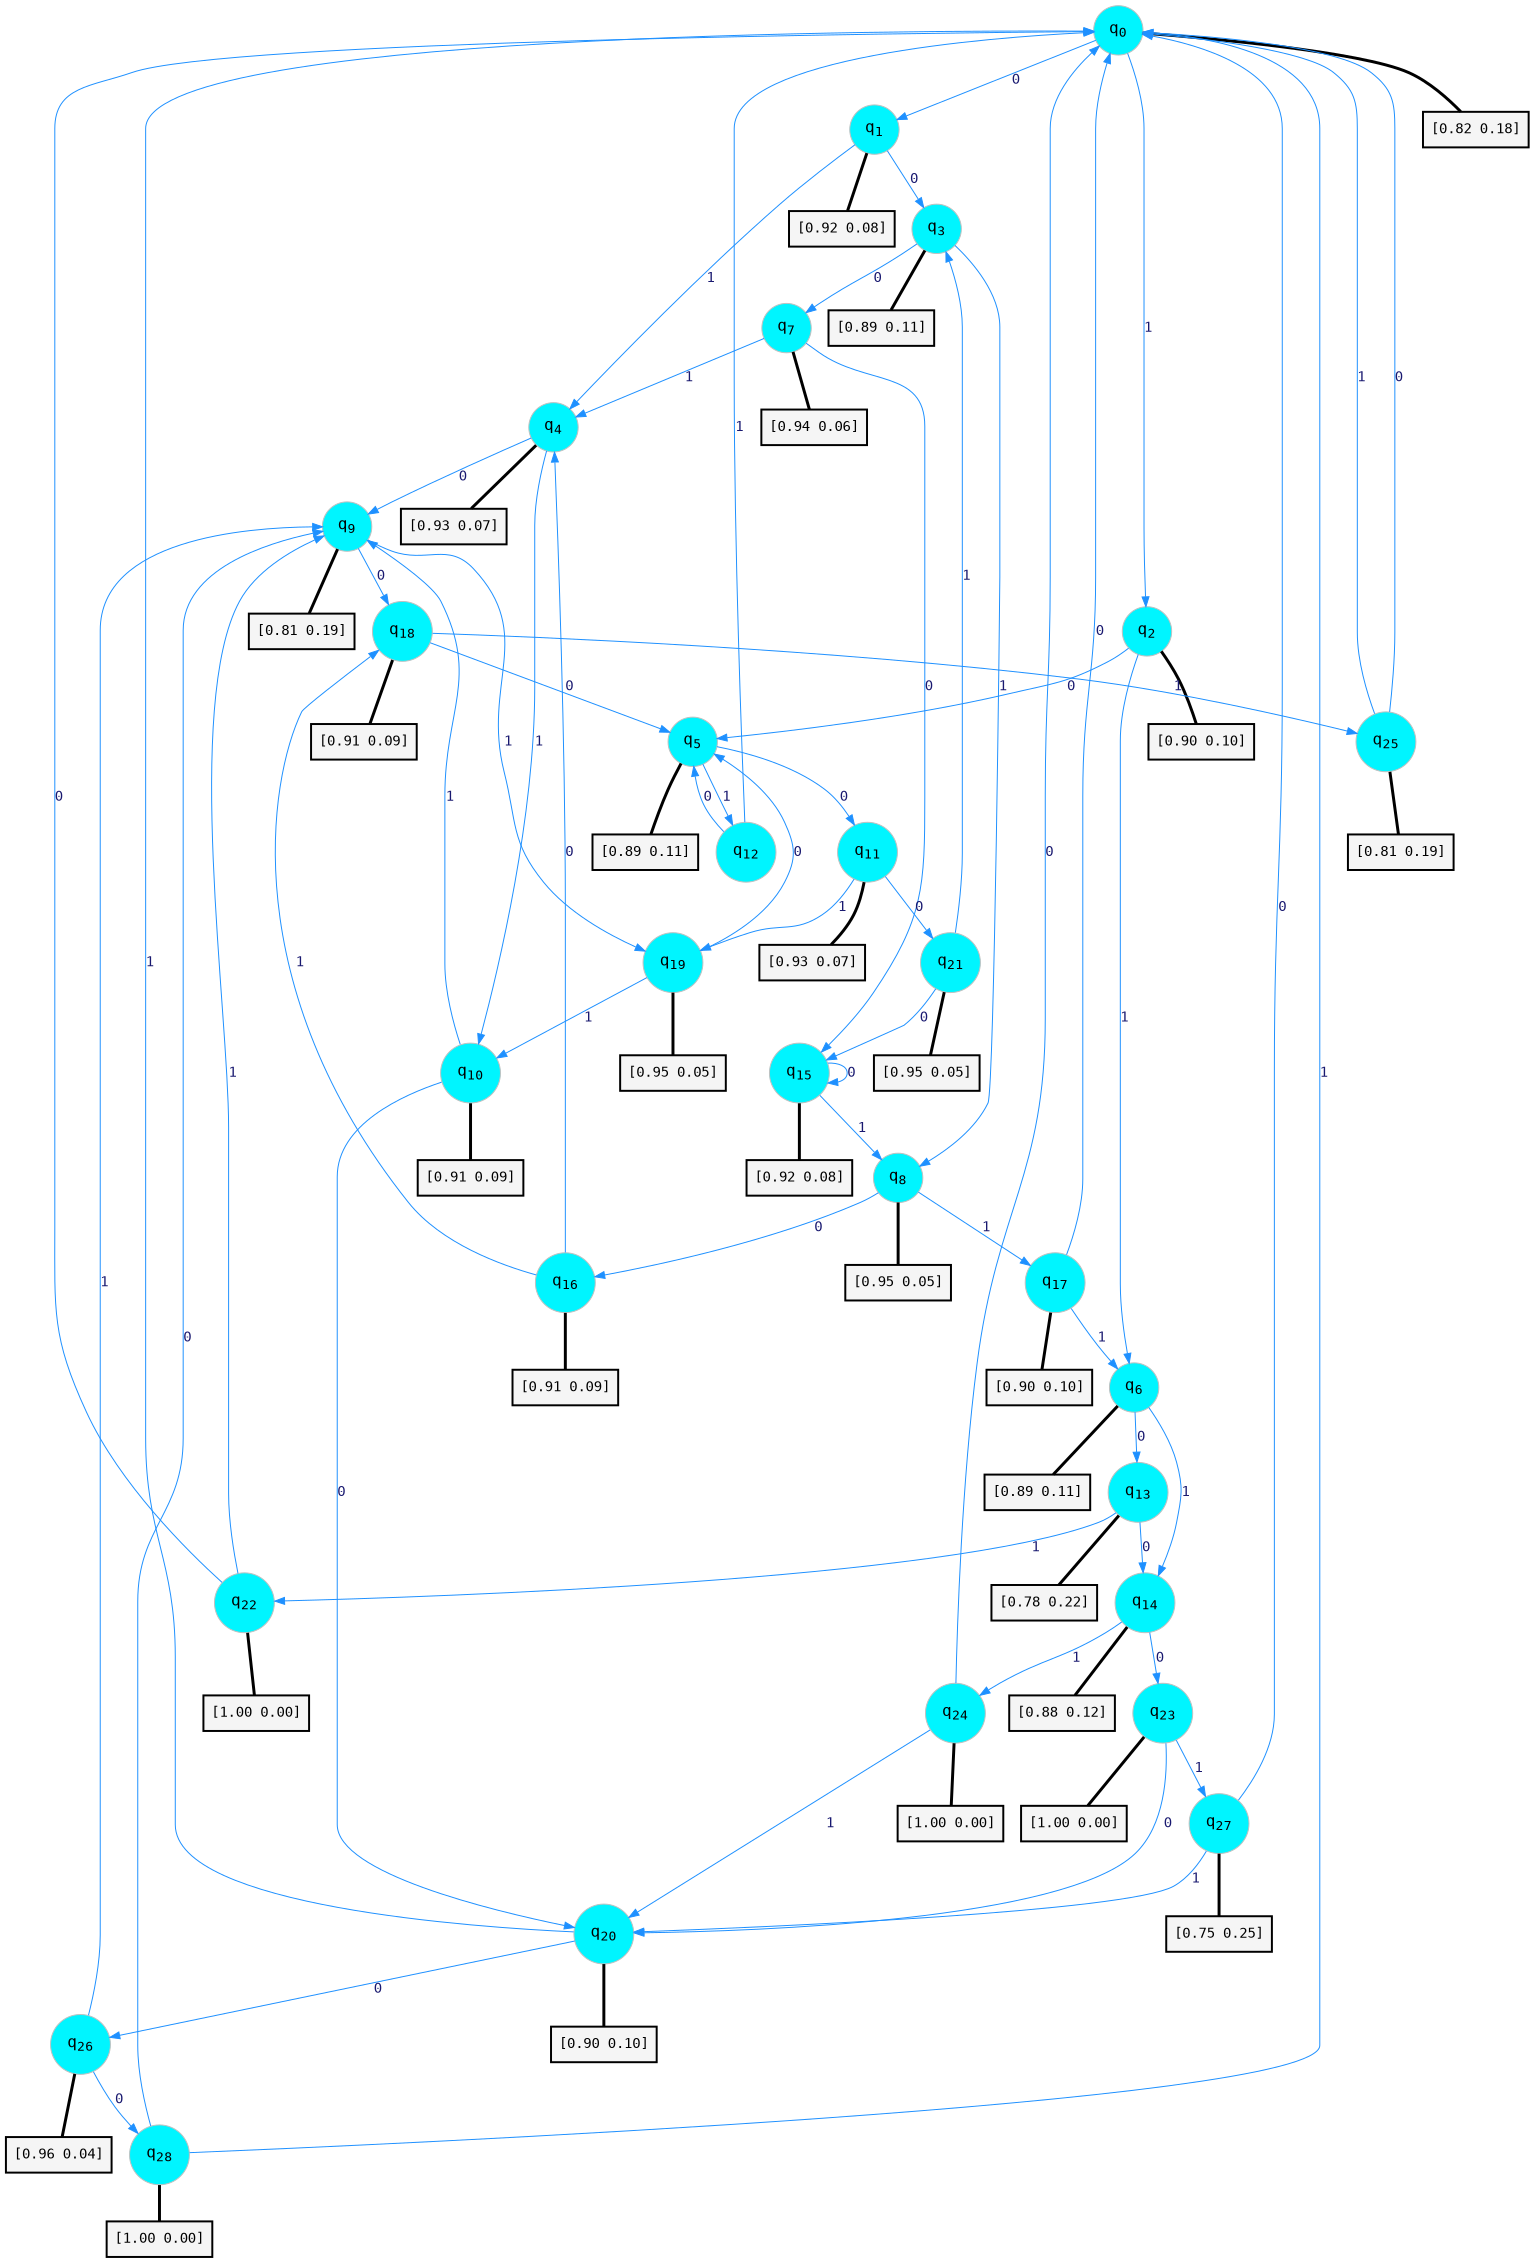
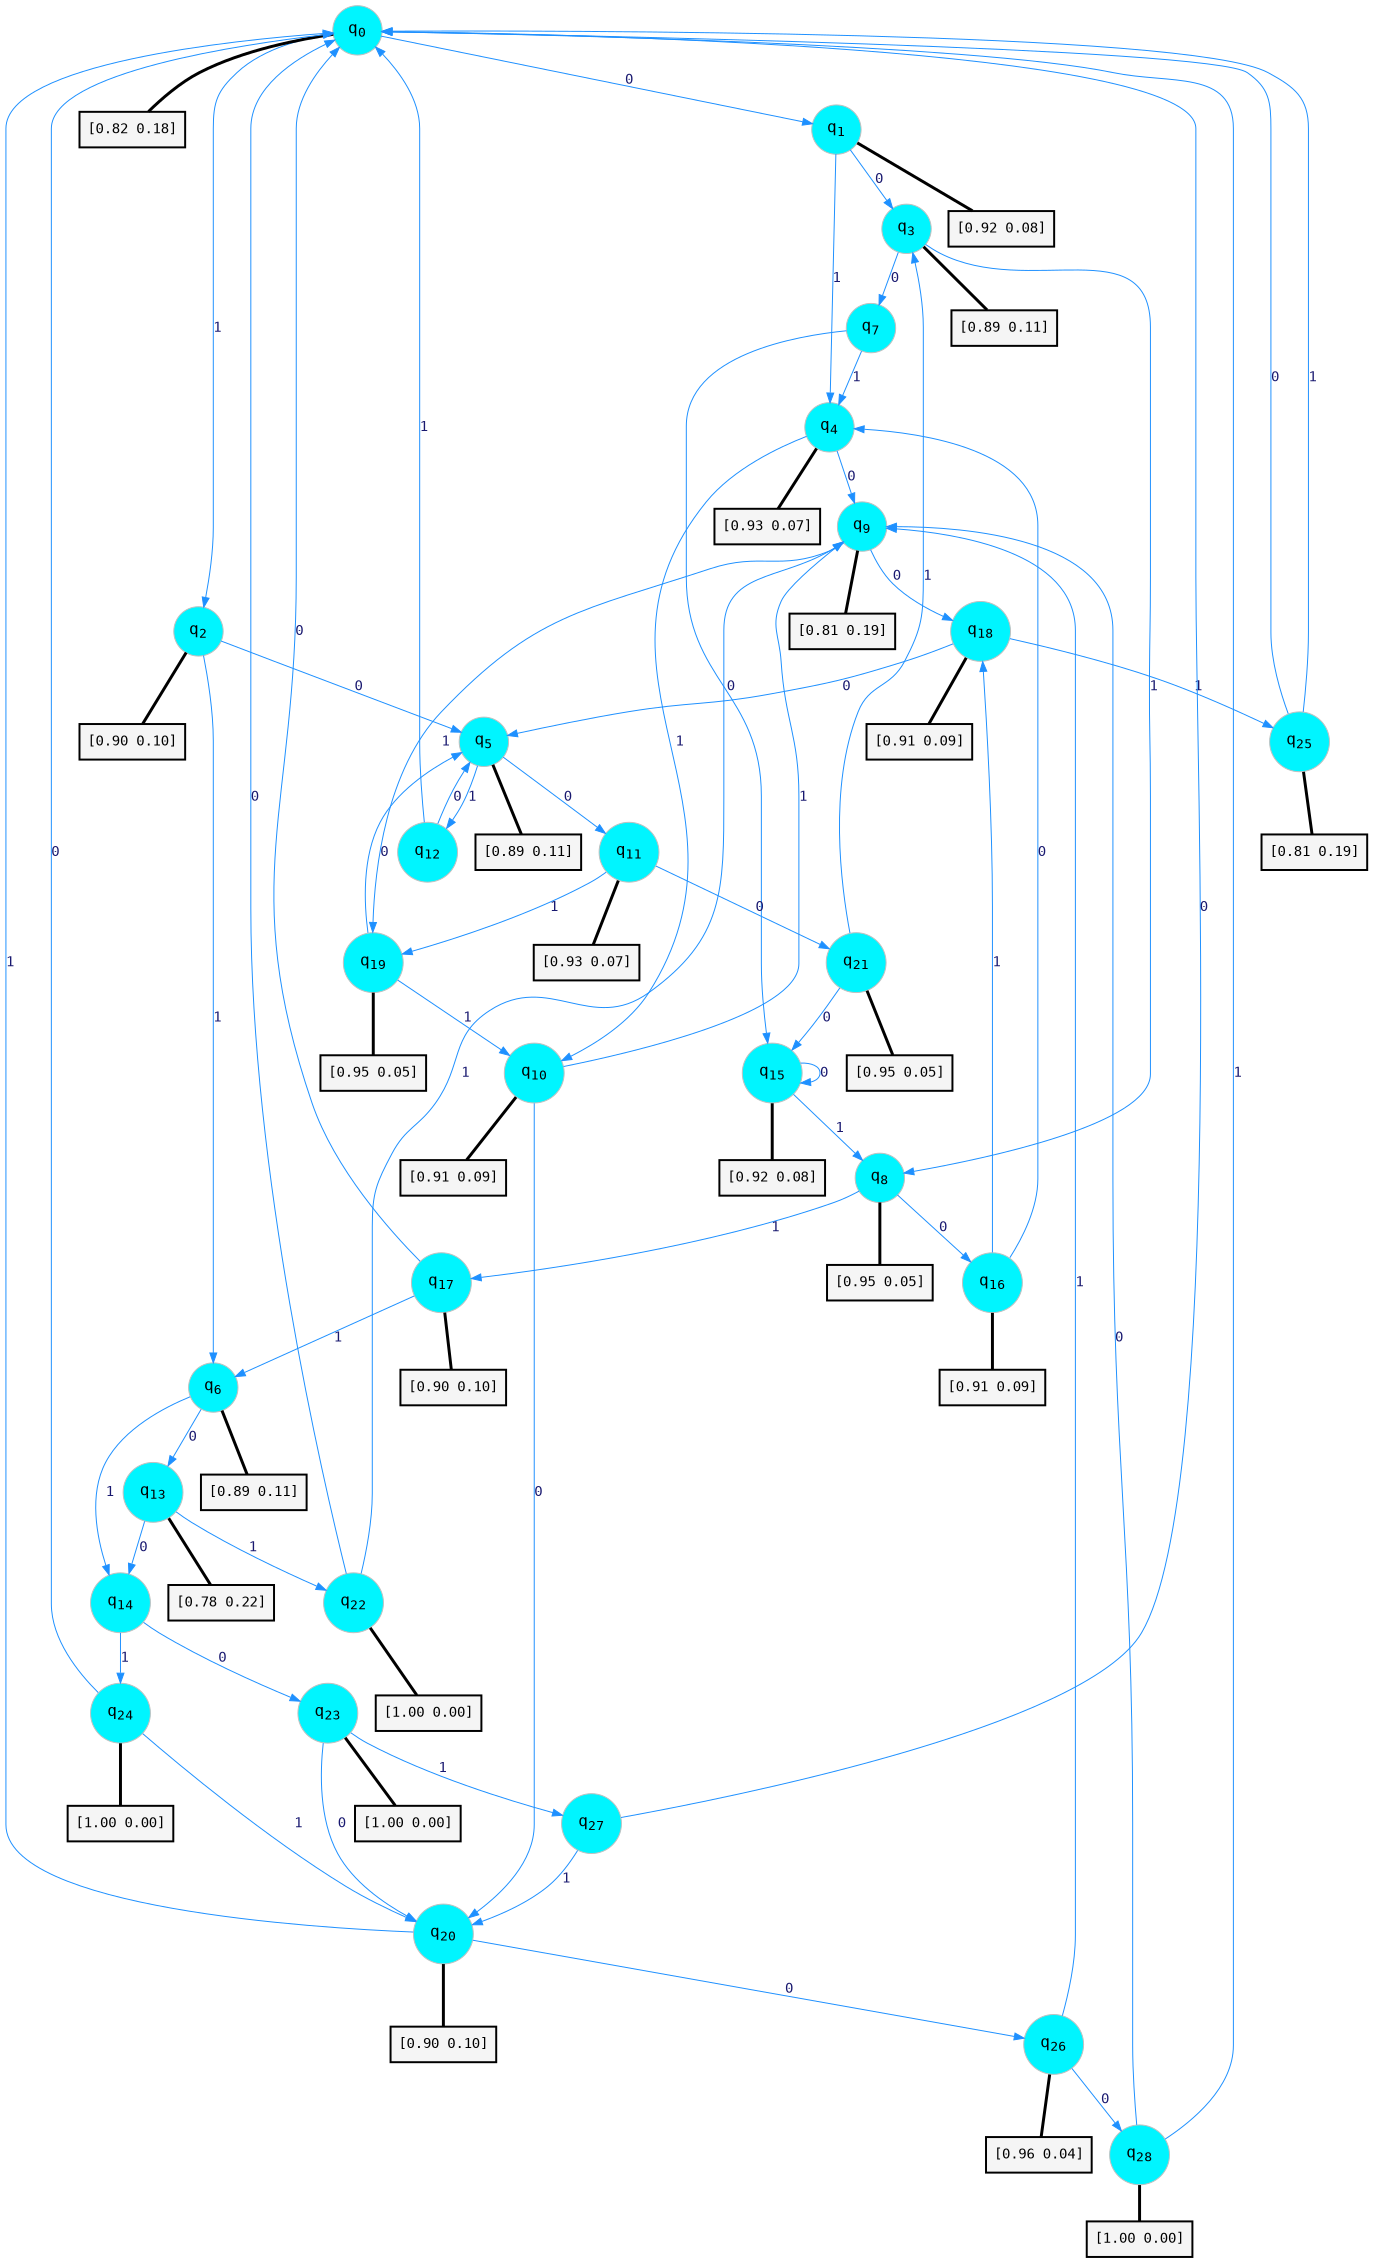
node "[0.94 0.06]": removed
node "[0.88 0.12]": removed
node "[0.75 0.25]": removed
